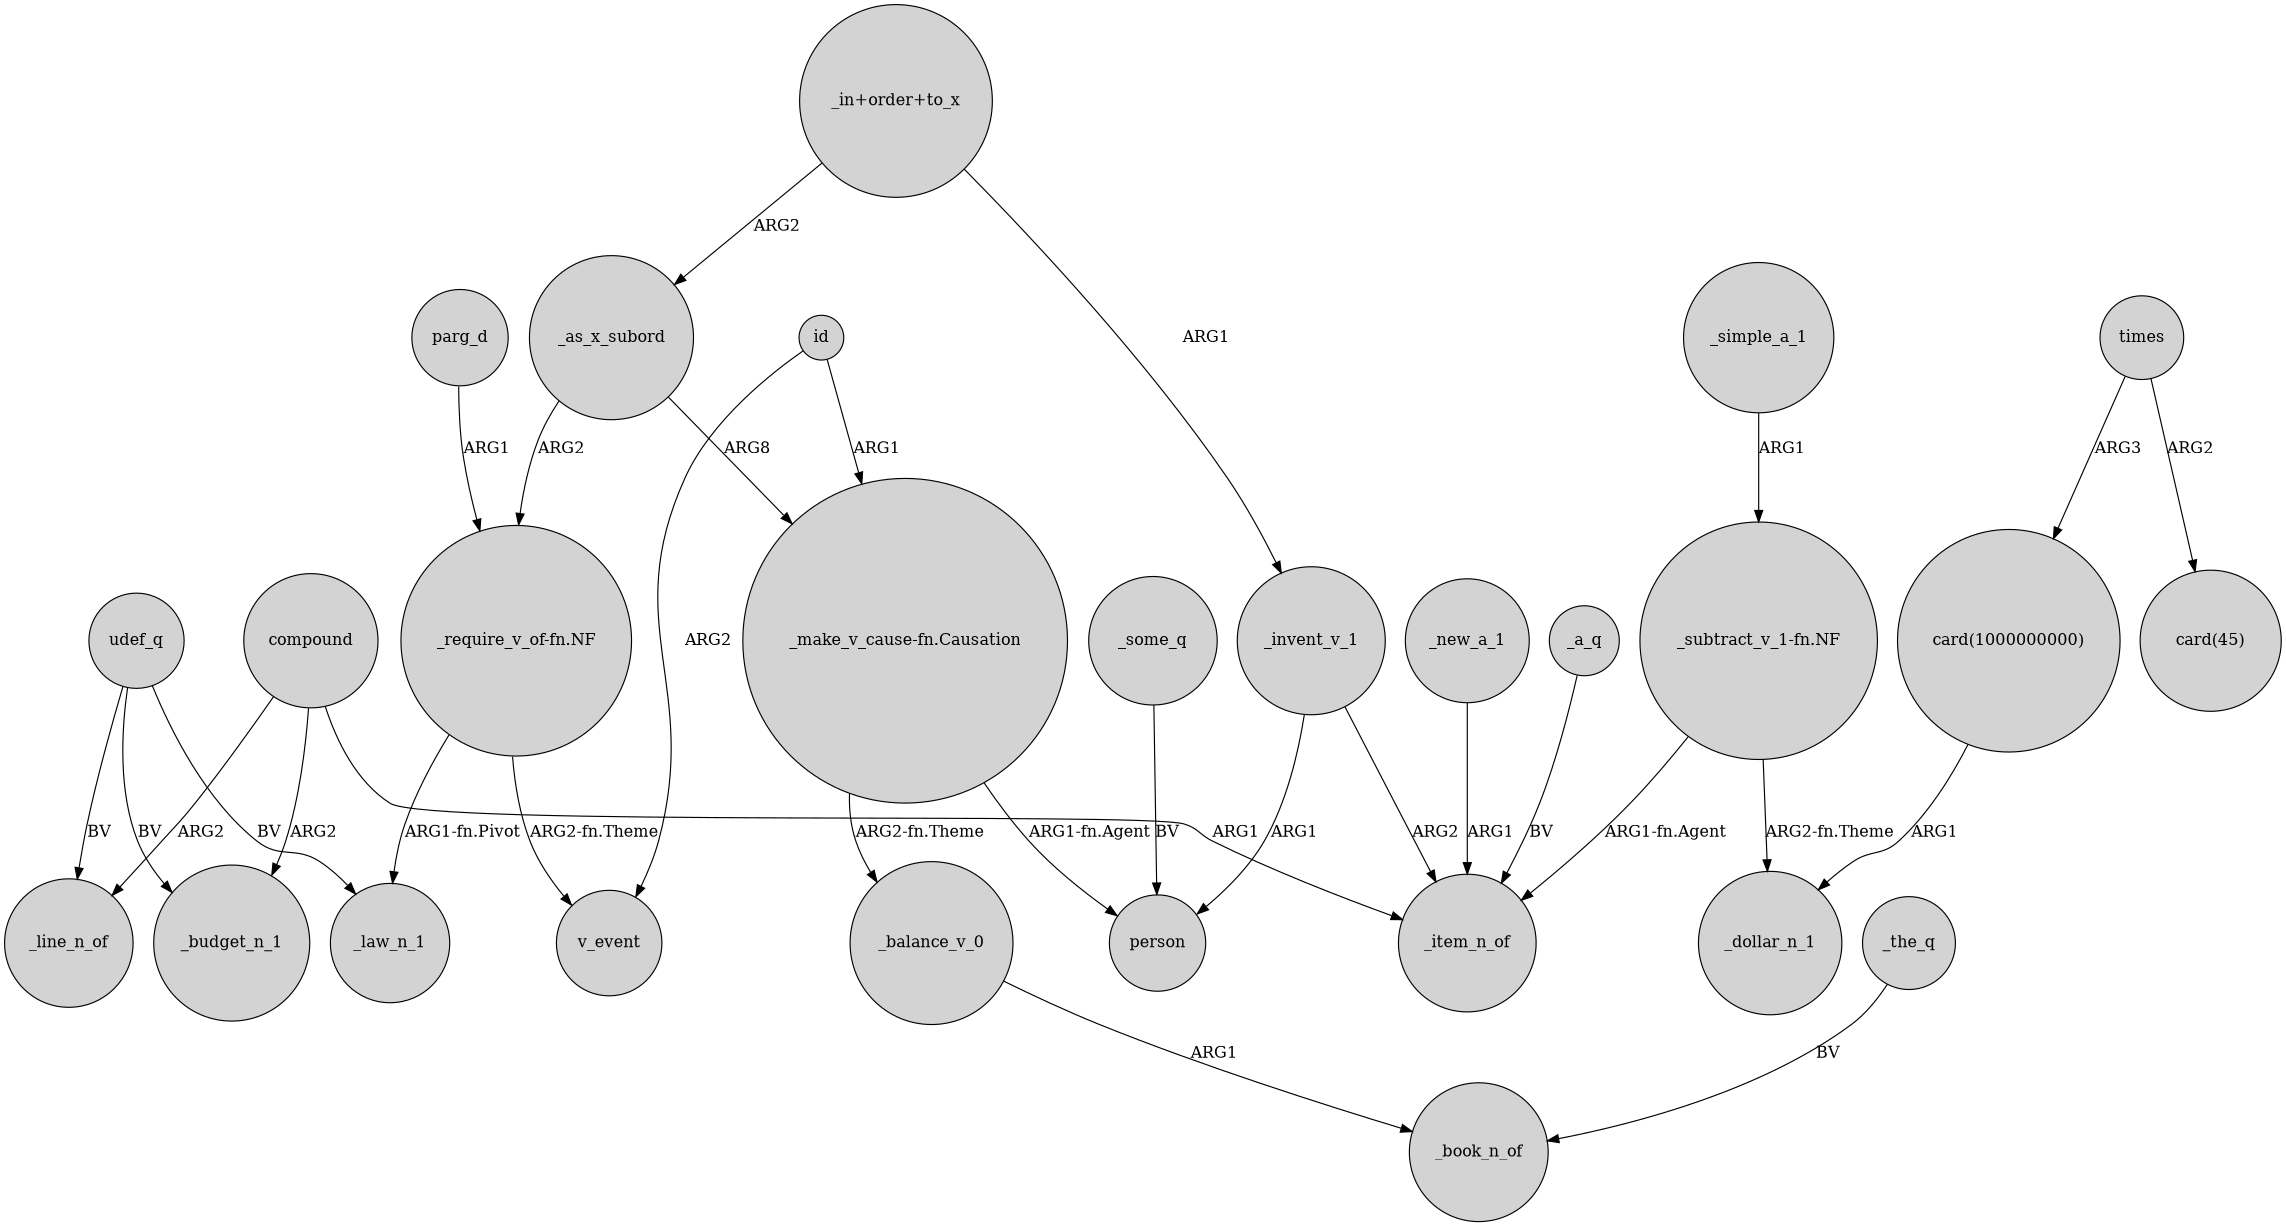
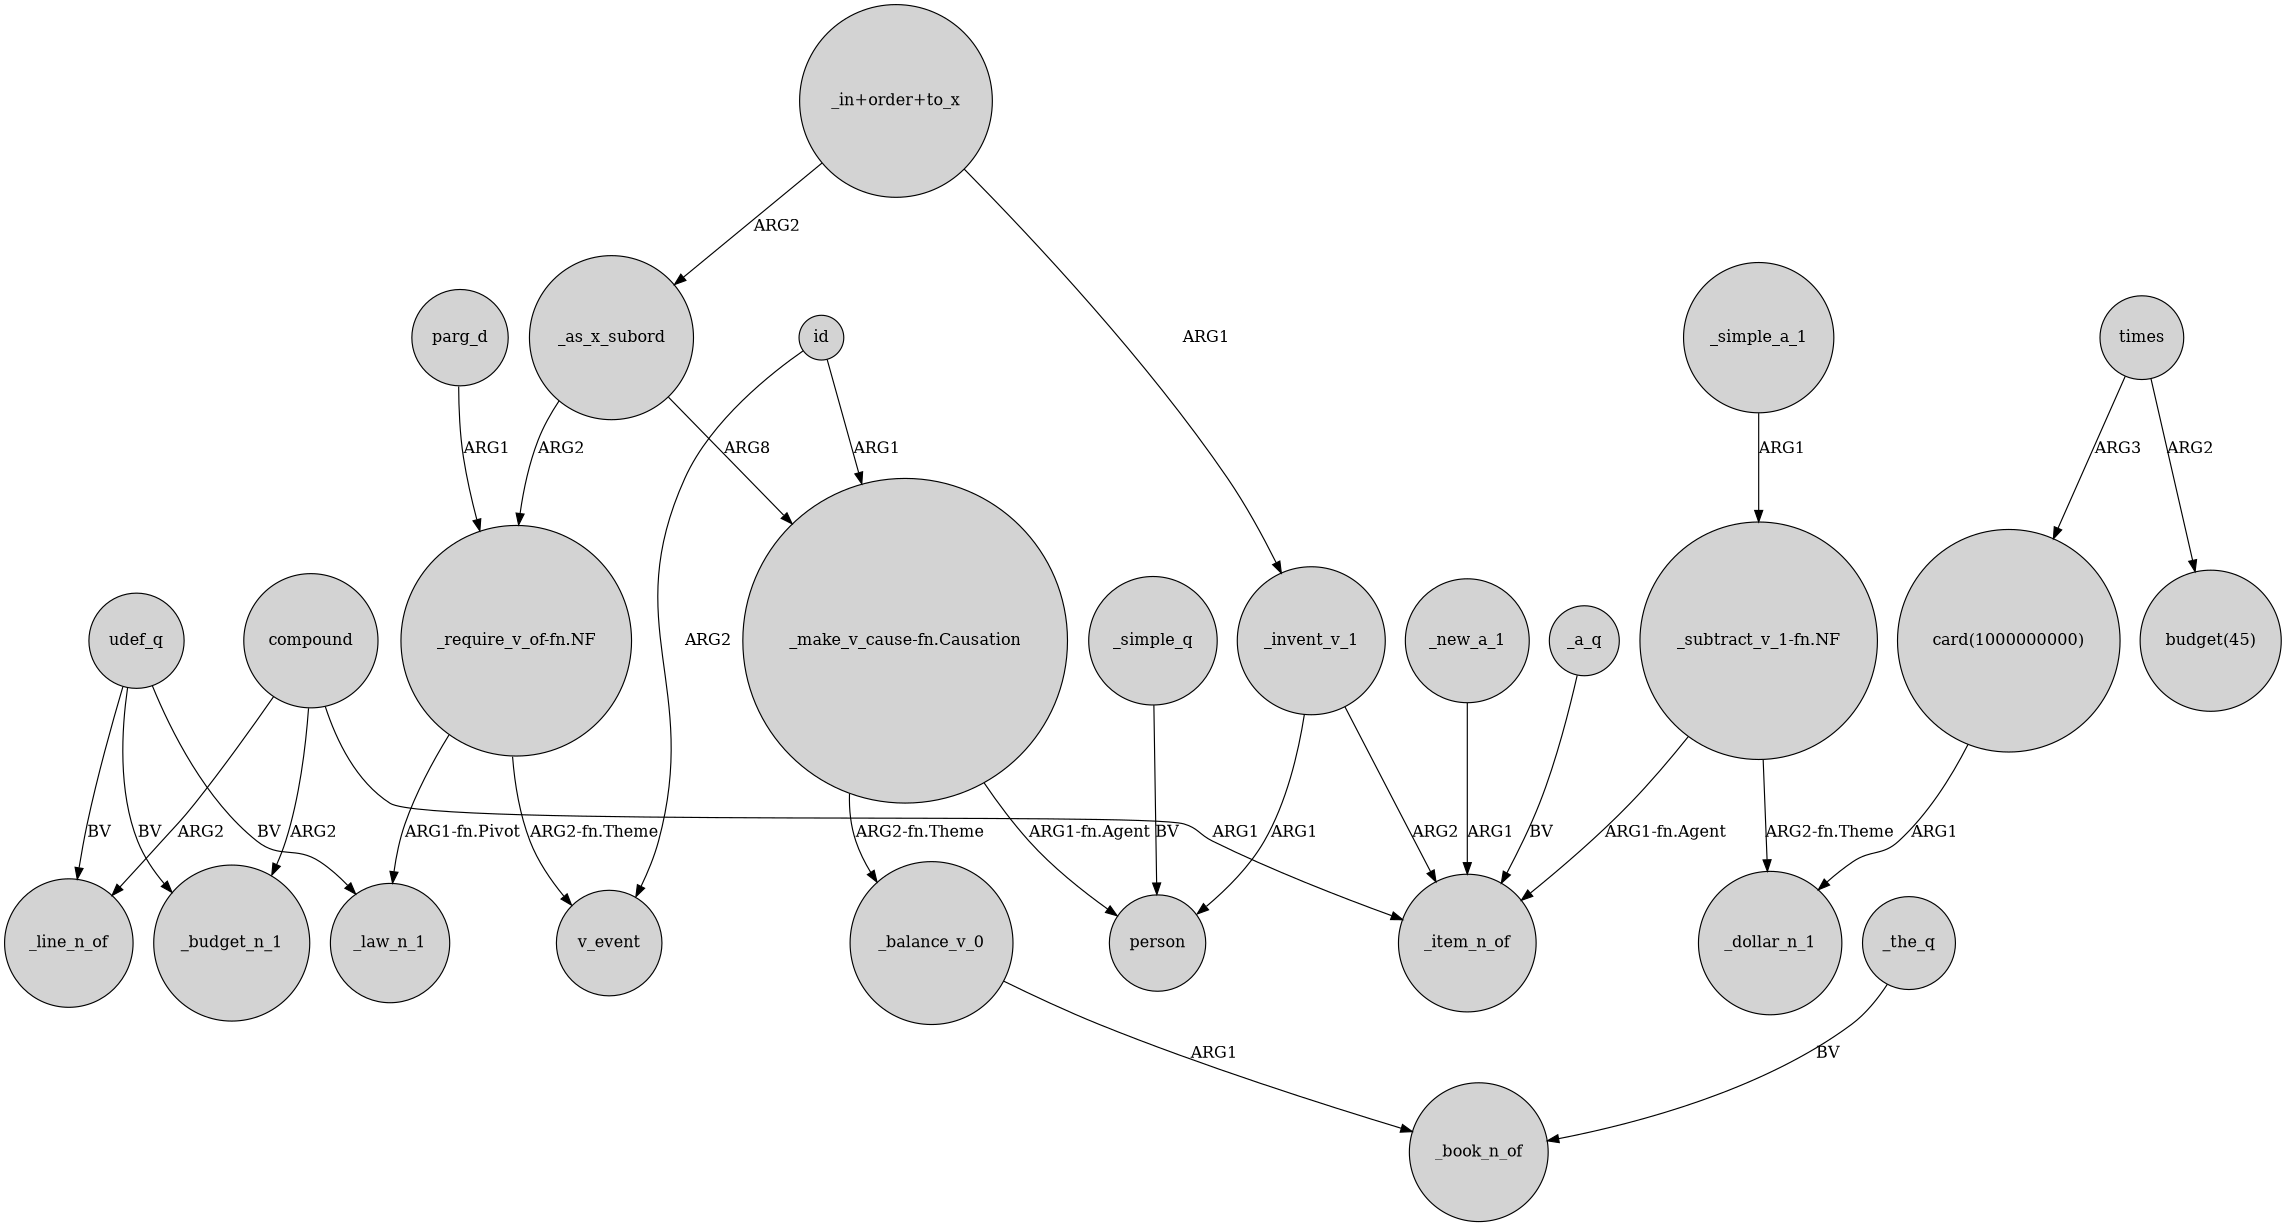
node "_some_q": label "_some_q" -> "_simple_q"
node "card(45)": label "card(45)" -> "budget(45)"
